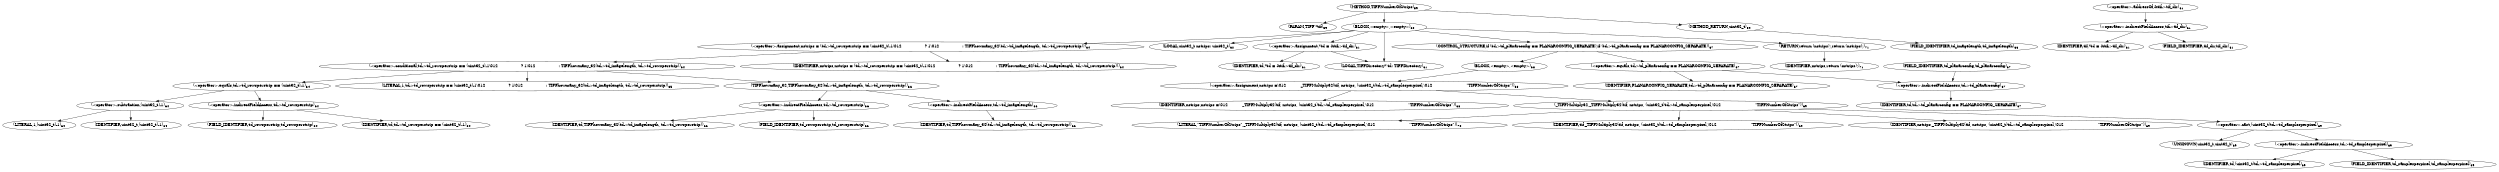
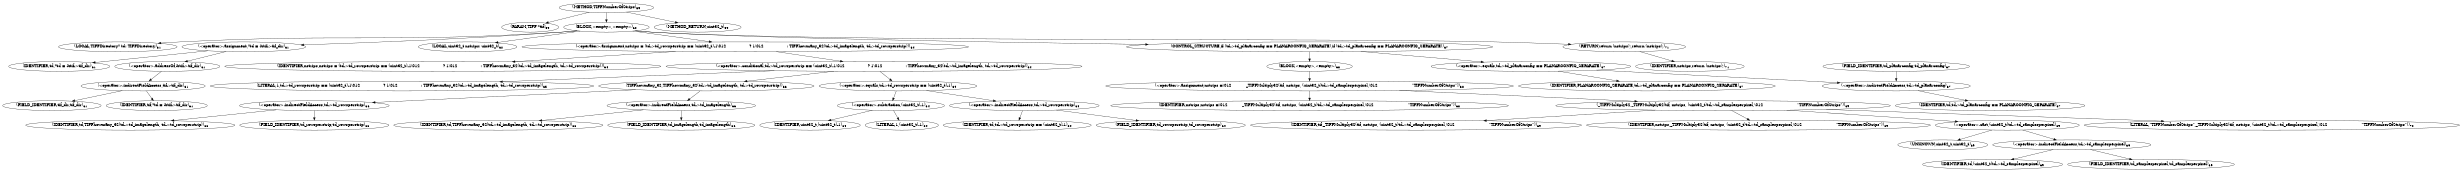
edge "(METHOD_RETURN,uint32_t)" -> "(FIELD_IDENTIFIER,td_imagelength,td_imagelength)": now "(<operator>.indirectFieldAccess,td->td_imagelength)" -> "(FIELD_IDENTIFIER,td_imagelength,td_imagelength)"
edge "(<operator>.assignment,*td = &tif->tif_dir)" -> "(LOCAL,TIFFDirectory* td: TIFFDirectory)": now "(<operator>.assignment,*td = &tif->tif_dir)" -> "(<operator>.addressOf,&tif->tif_dir)"
